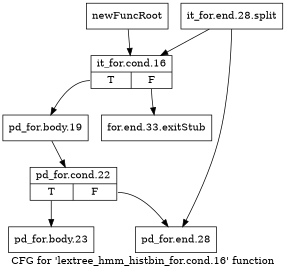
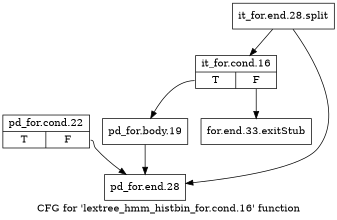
node "newFuncRoot": removed
edge "pd_for.body.19" -> "pd_for.cond.22": now "pd_for.body.19" -> "pd_for.end.28"
node "pd_for.body.23": removed
